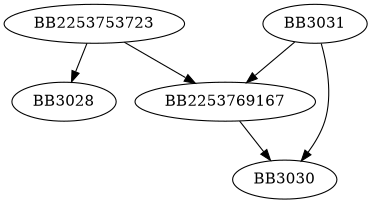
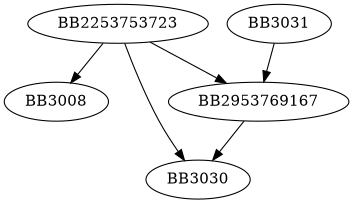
edge "BB3031" -> "BB3030": now "BB2253753723" -> "BB3030"
node "BB3028": label "BB3028" -> "BB3008"
node "BB2253769167": label "BB2253769167" -> "BB2953769167"
